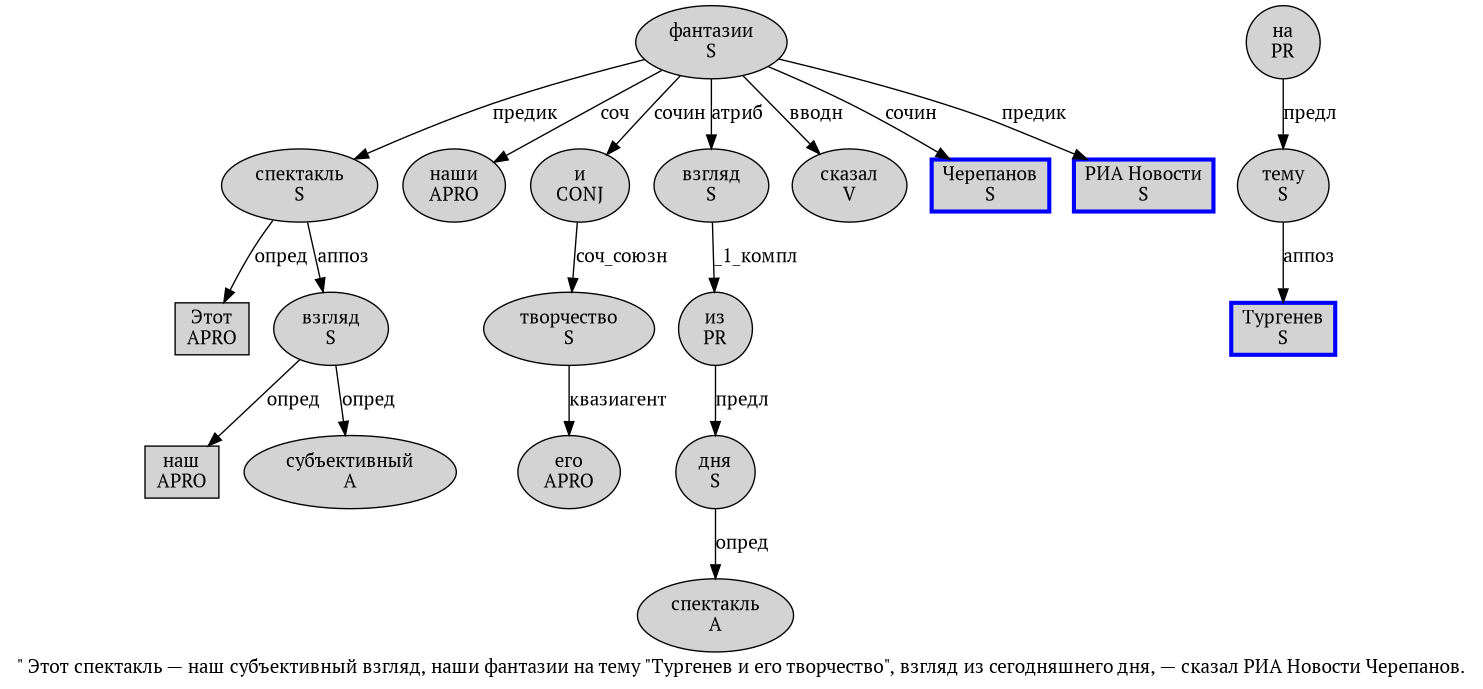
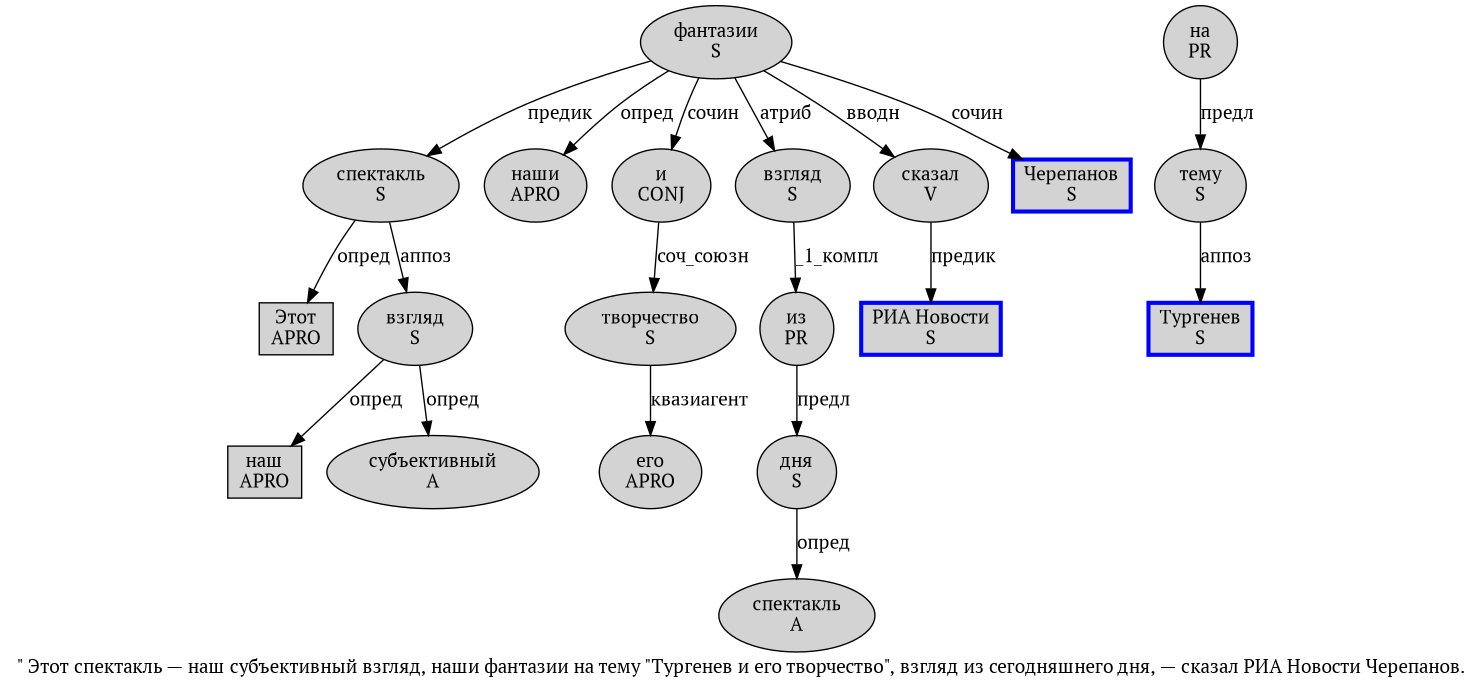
edge "фантазии S" -> "РИА Новости S": now "сказал V" -> "РИА Новости S"
edge "фантазии S" -> "наши APRO": label "соч" -> "опред"
